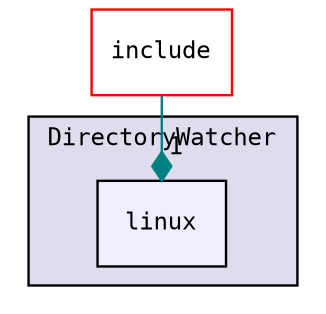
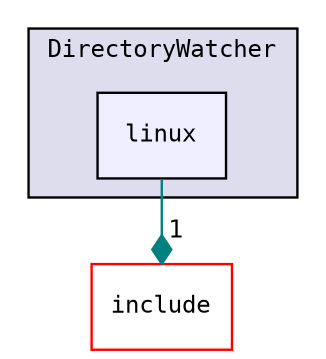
edge "include" -> "linux": reversed
